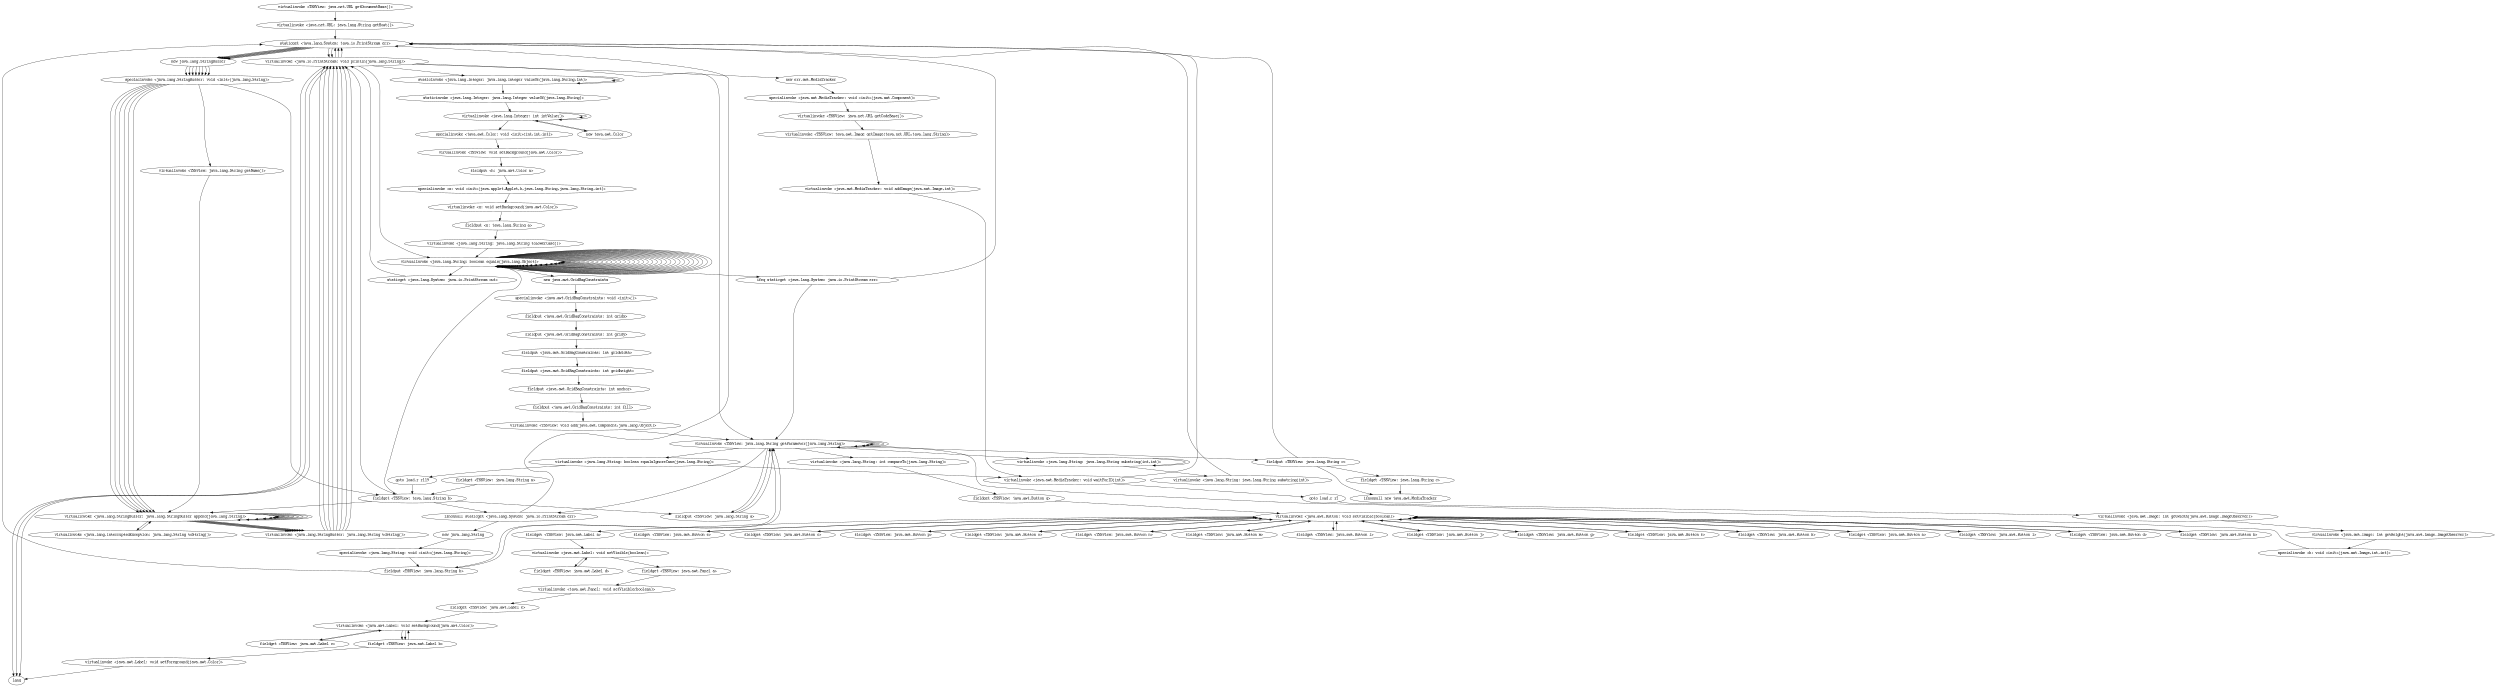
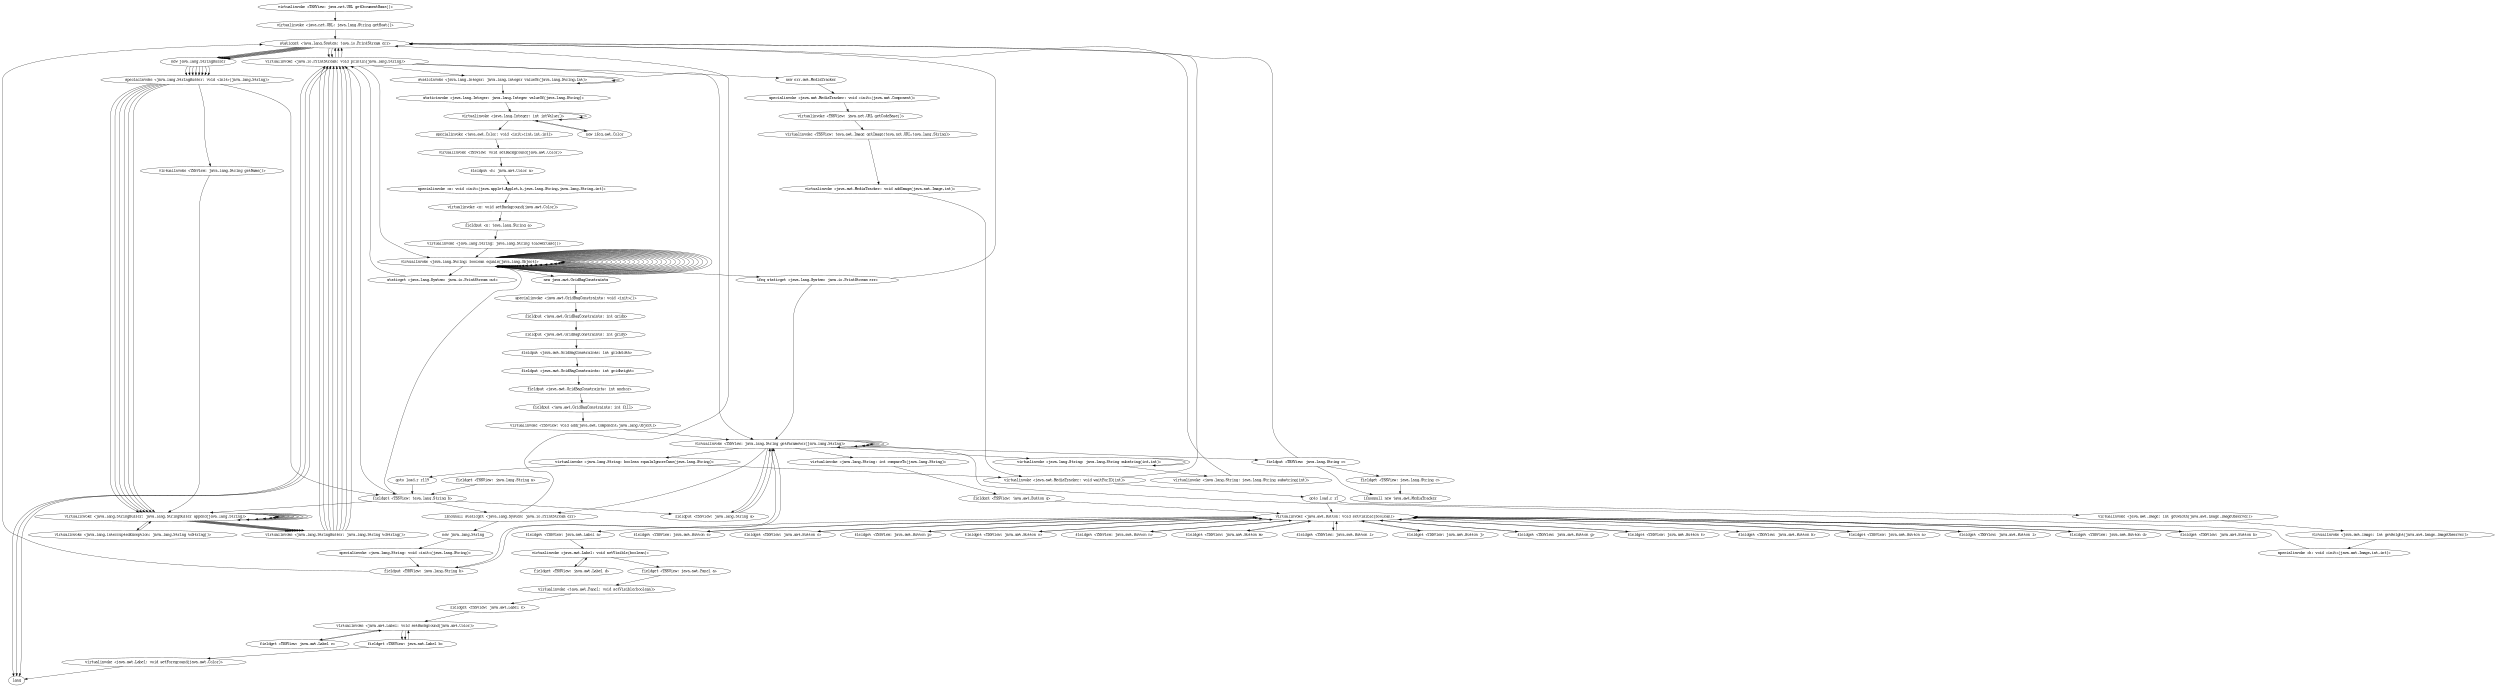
node "new java.awt.Color": label "new java.awt.Color" -> "new ifeq.awt.Color"
edge "fieldget <TSSView: java.awt.Button k>" -> "virtualinvoke <java.awt.Button: void setVisible(boolean)>": now "goto load.r r3" -> "virtualinvoke <java.awt.Button: void setVisible(boolean)>"
